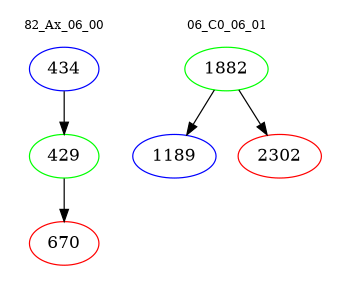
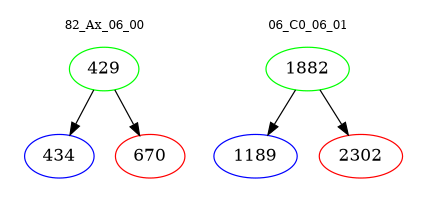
edge "434" -> "429": reversed
